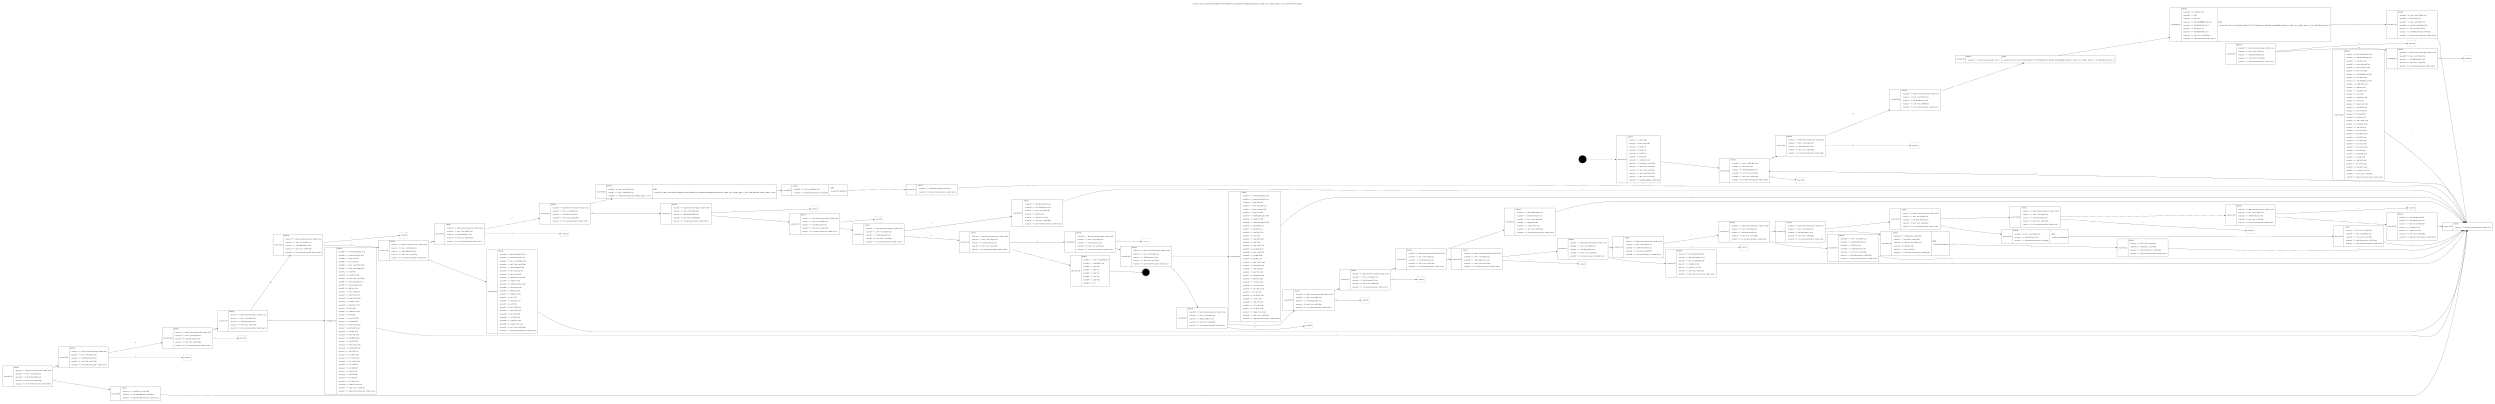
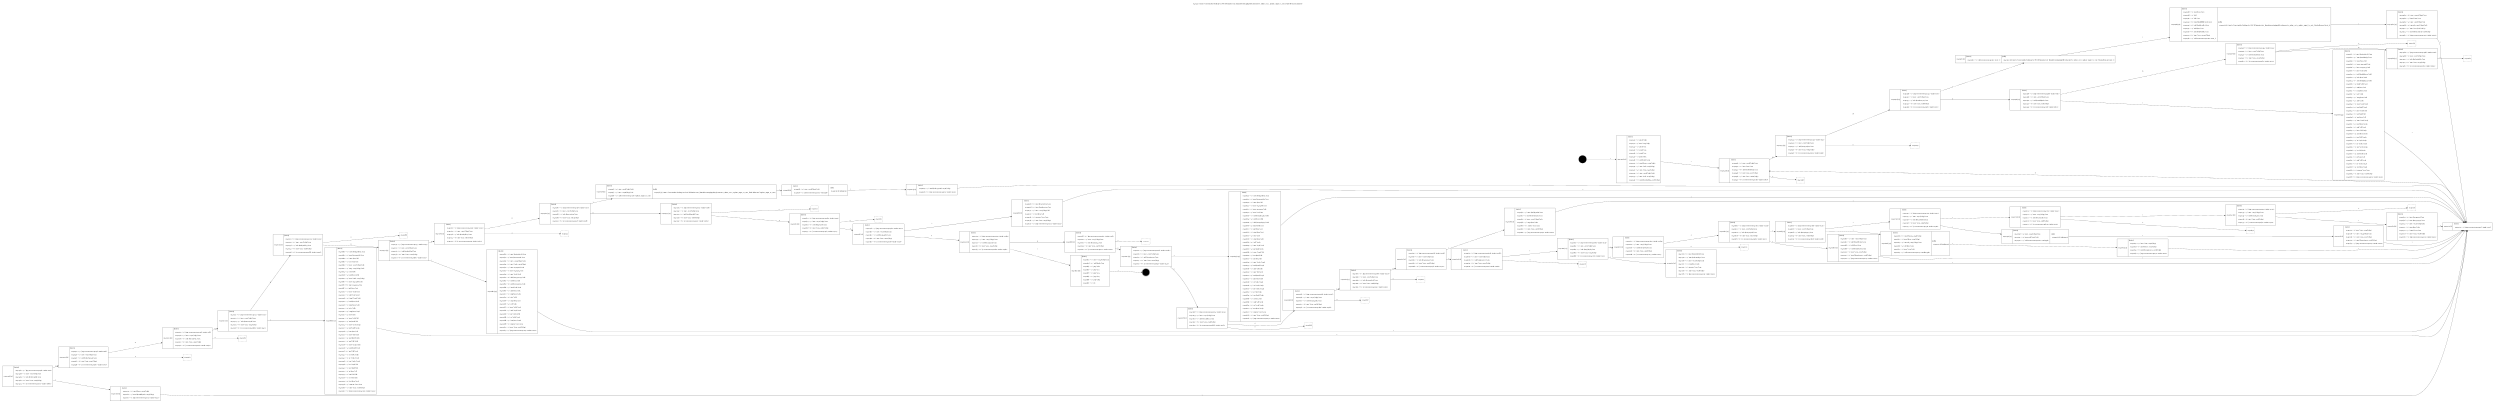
node "0x401486 [25]": added
